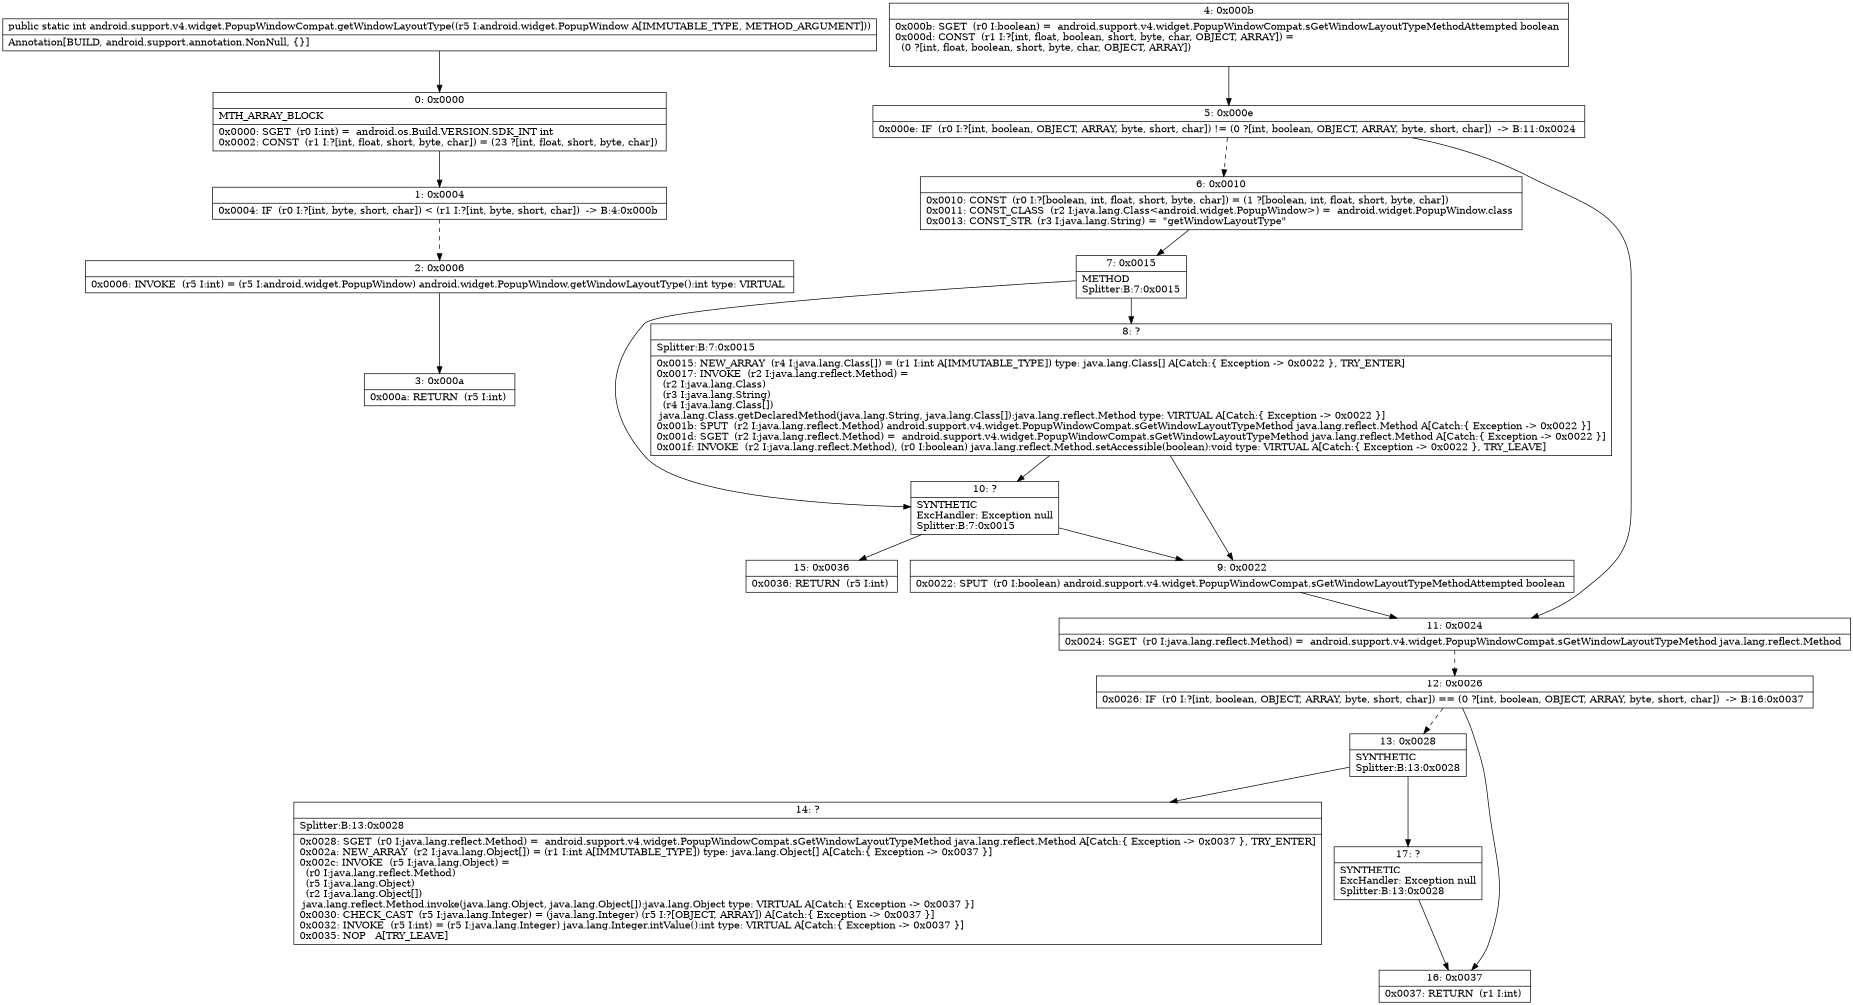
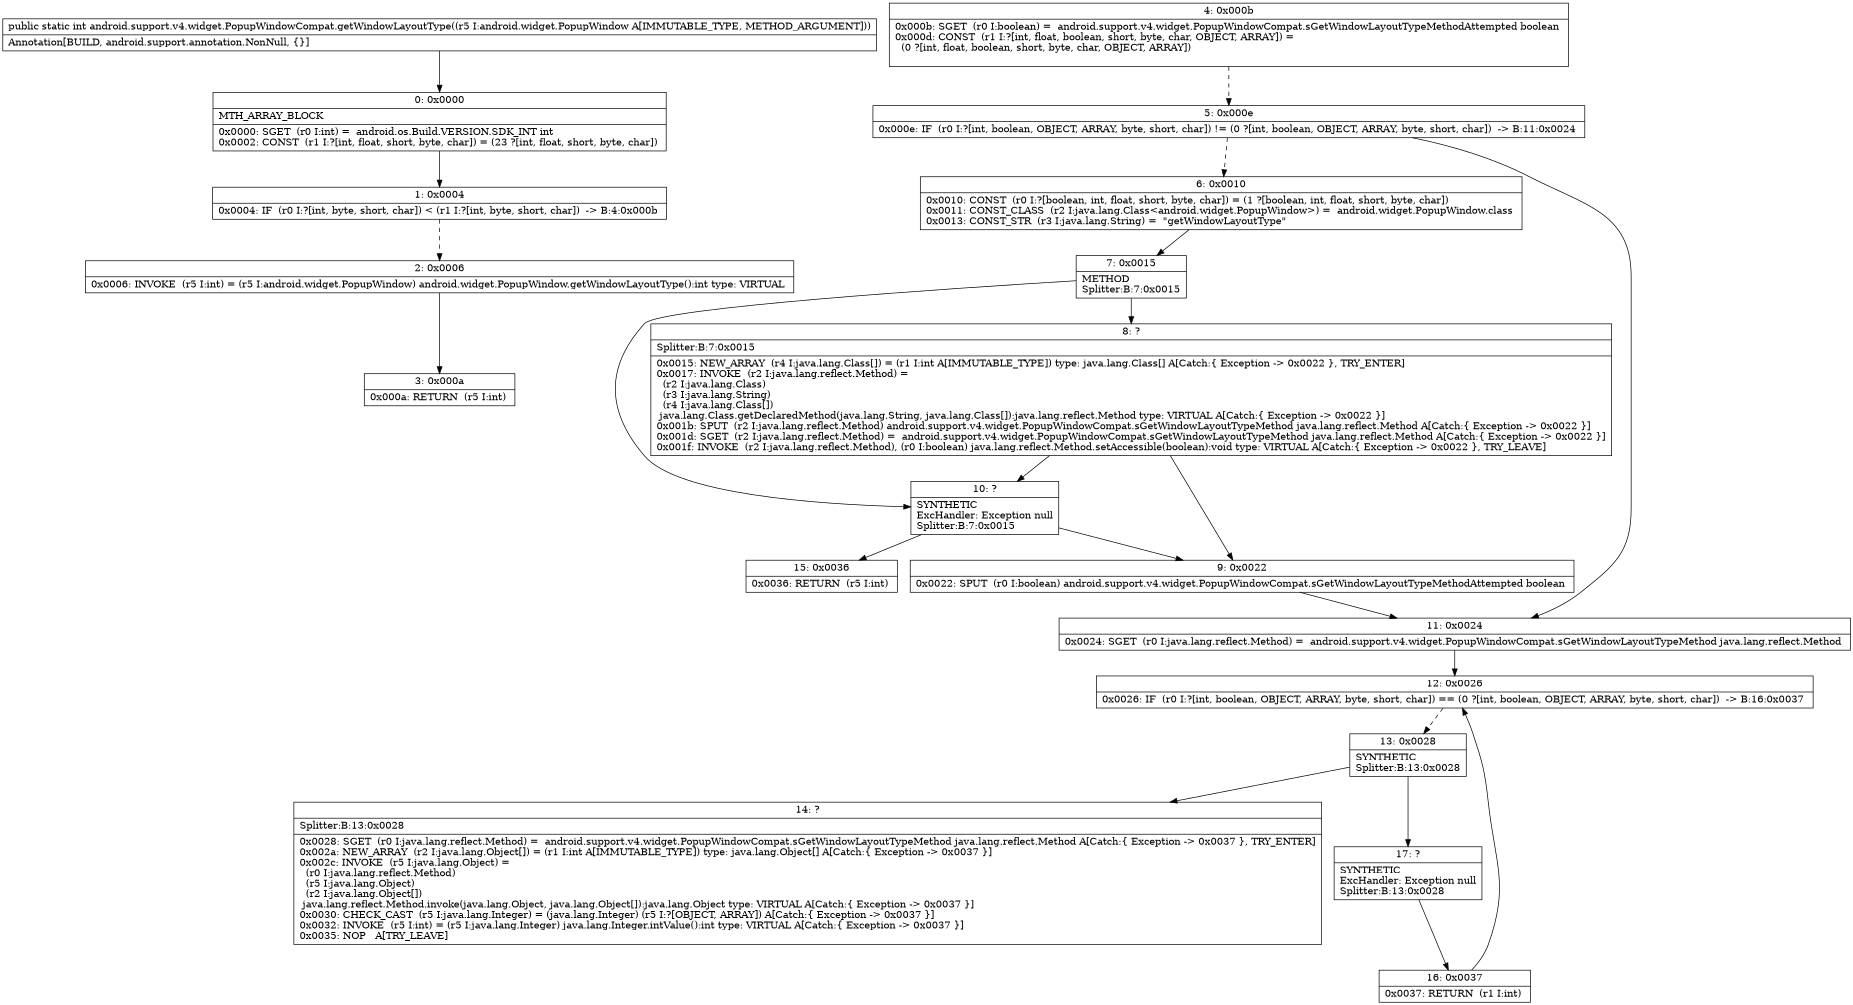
edge "4: 0x000b" -> "5: 0x000e": style solid -> dashed
edge "11: 0x0024" -> "12: 0x0026": style dashed -> solid
edge "12: 0x0026" -> "16: 0x0037": reversed
